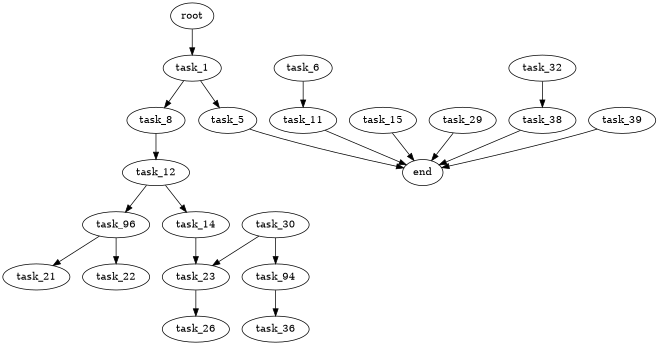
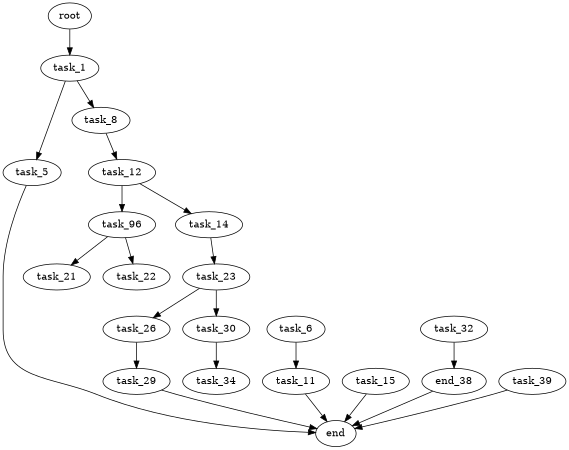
node "task_38": label "task_38" -> "end_38"
edge "task_30" -> "task_23": reversed
node "task_94": label "task_94" -> "task_34"
node "task_36": removed
edge "task_26" -> "task_29": added
